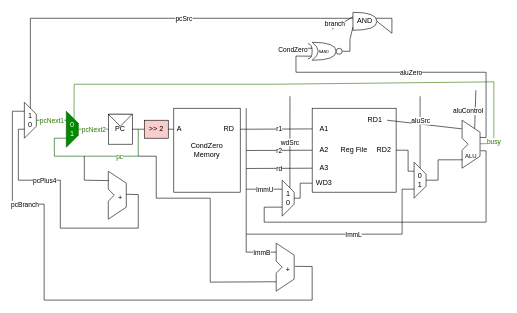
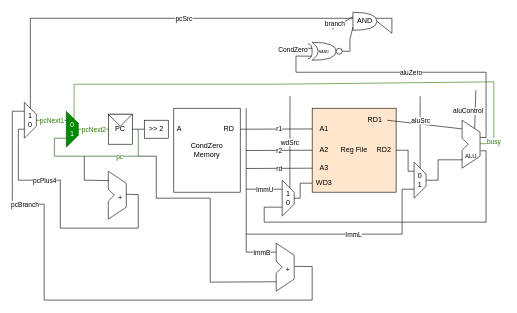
node ">> 2": fillcolor #f8cecc -> #ffffff
edge ">> 2" -- "CondZero Memory": removed
node "Reg File": fillcolor #ffffff -> #ffe6cc
